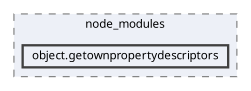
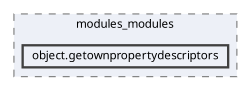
cluster "node_modules": label "node_modules" -> "modules_modules"
